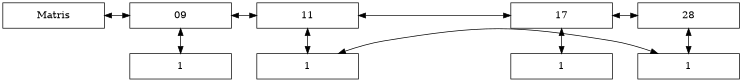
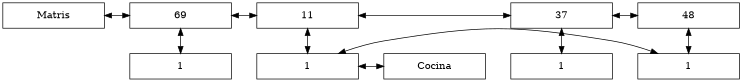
node "09": label "09" -> "69"
node "17": label "17" -> "37"
node "28": label "28" -> "48"
node "Cocina": added
